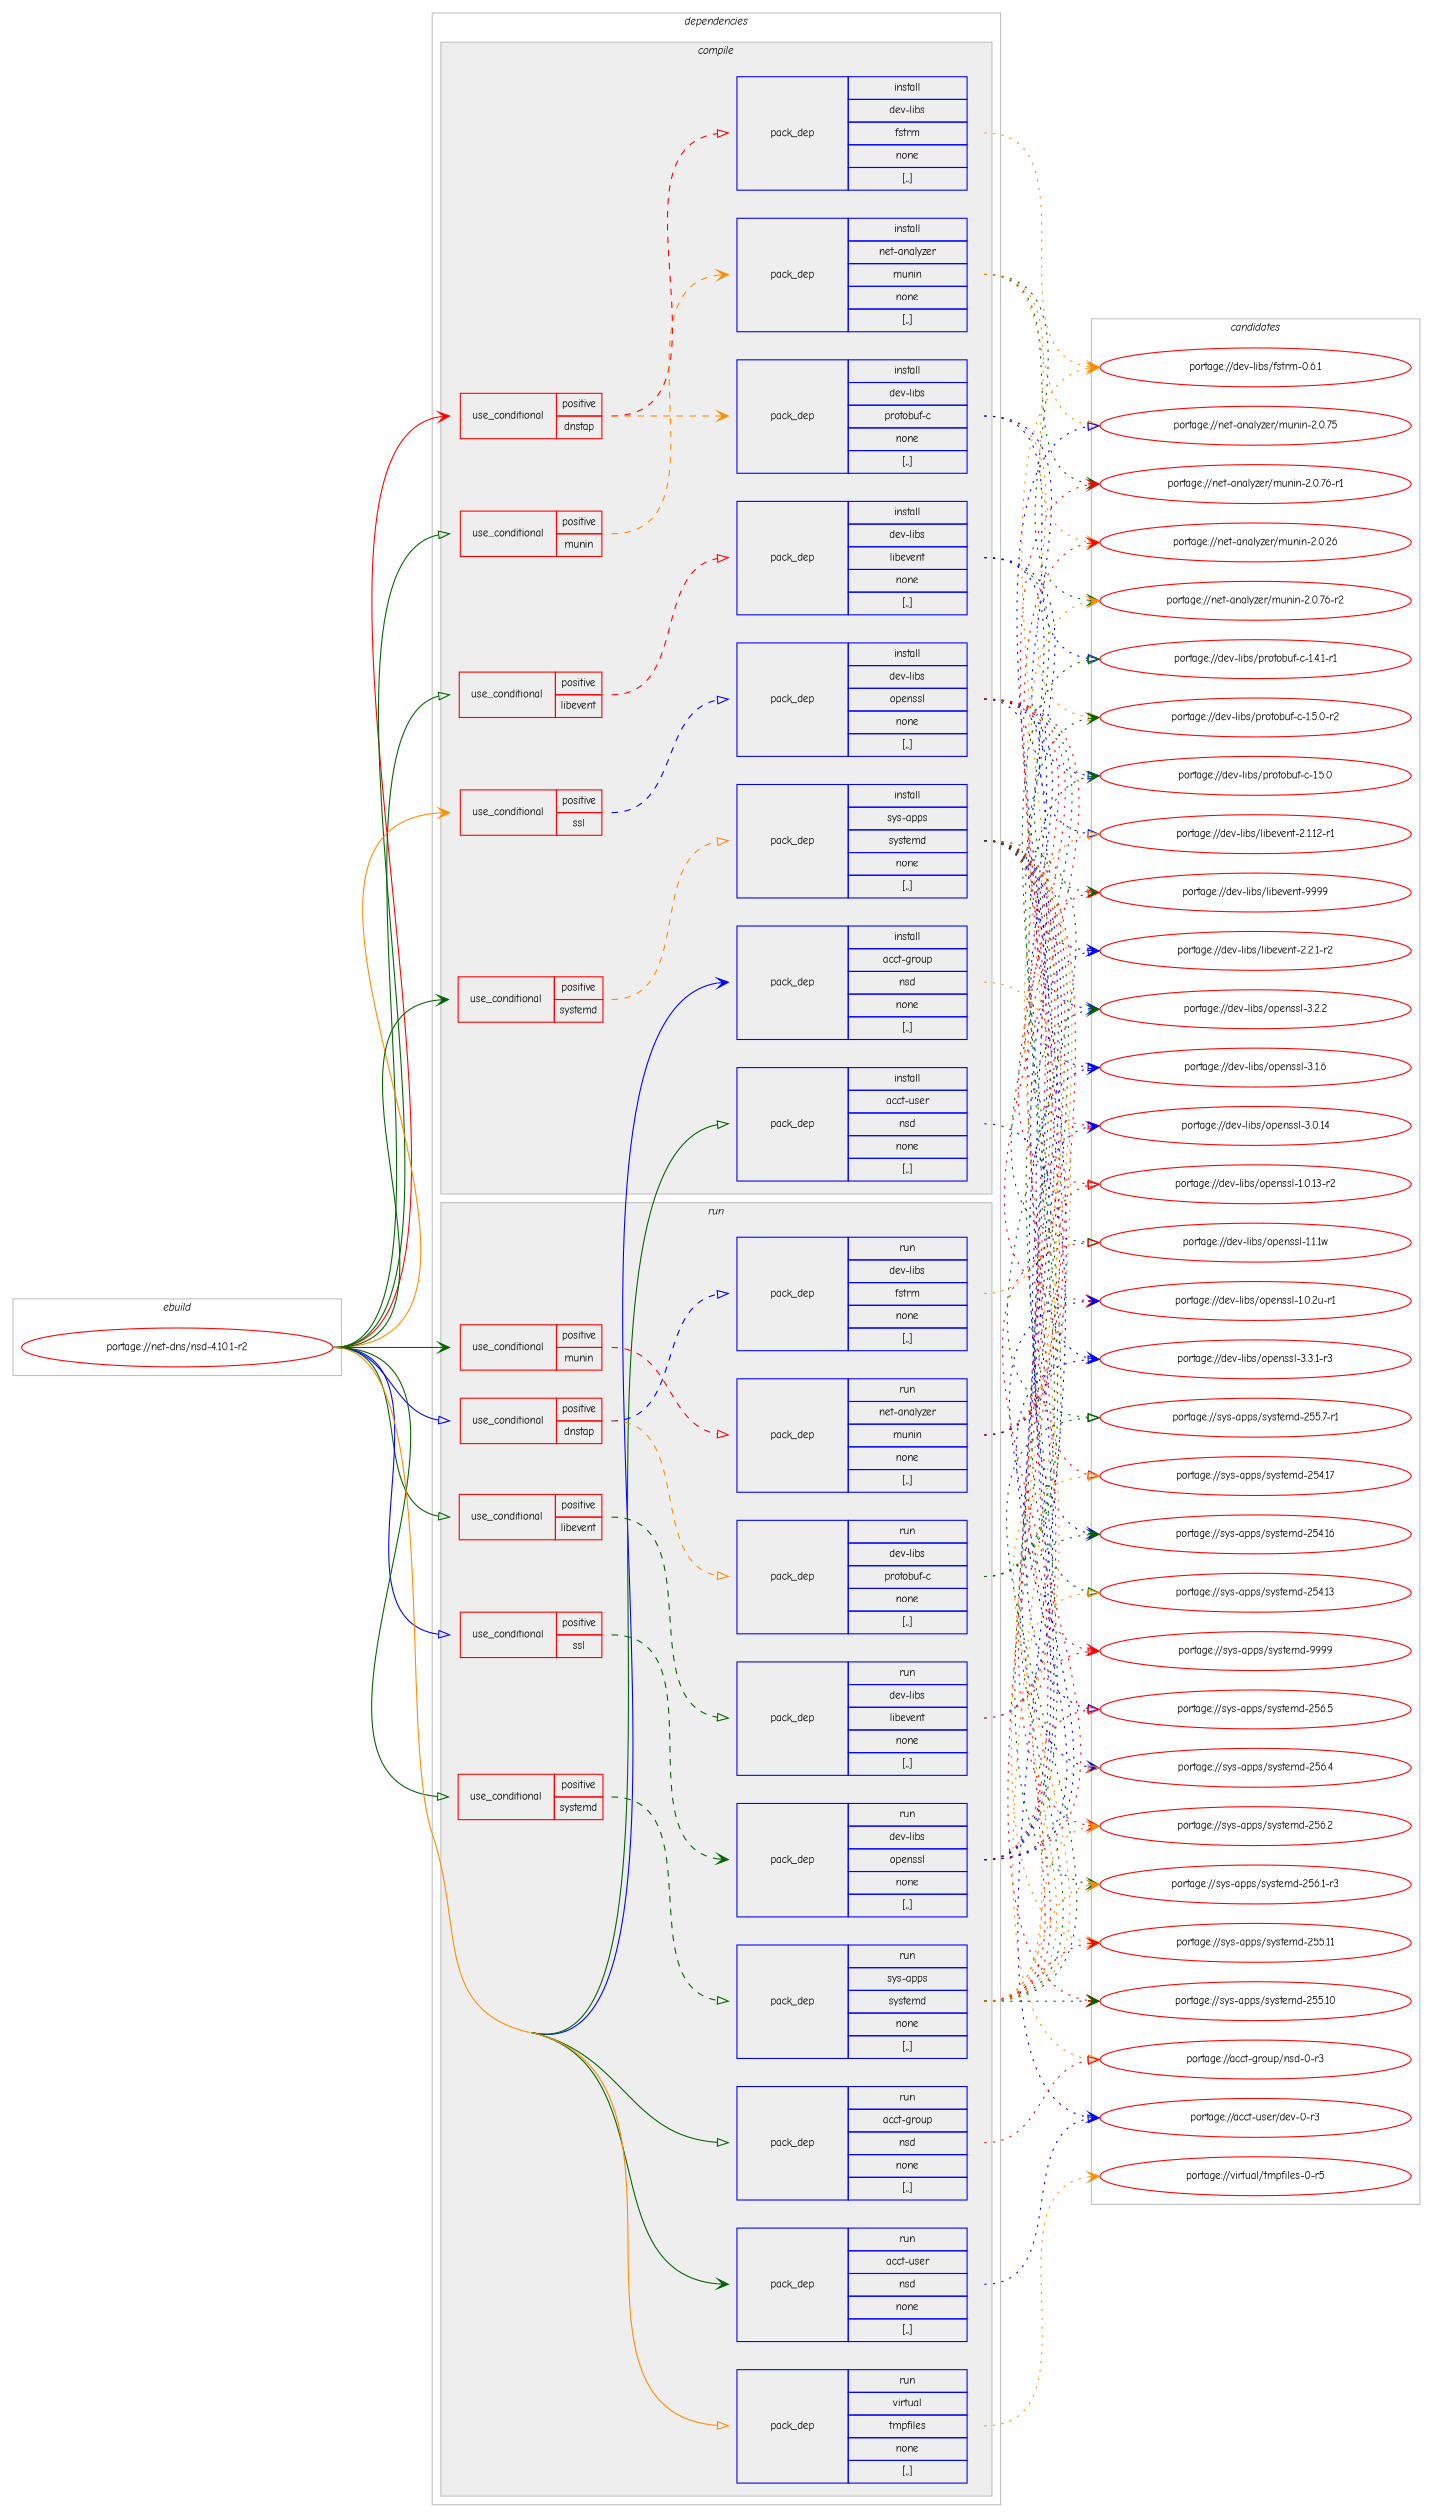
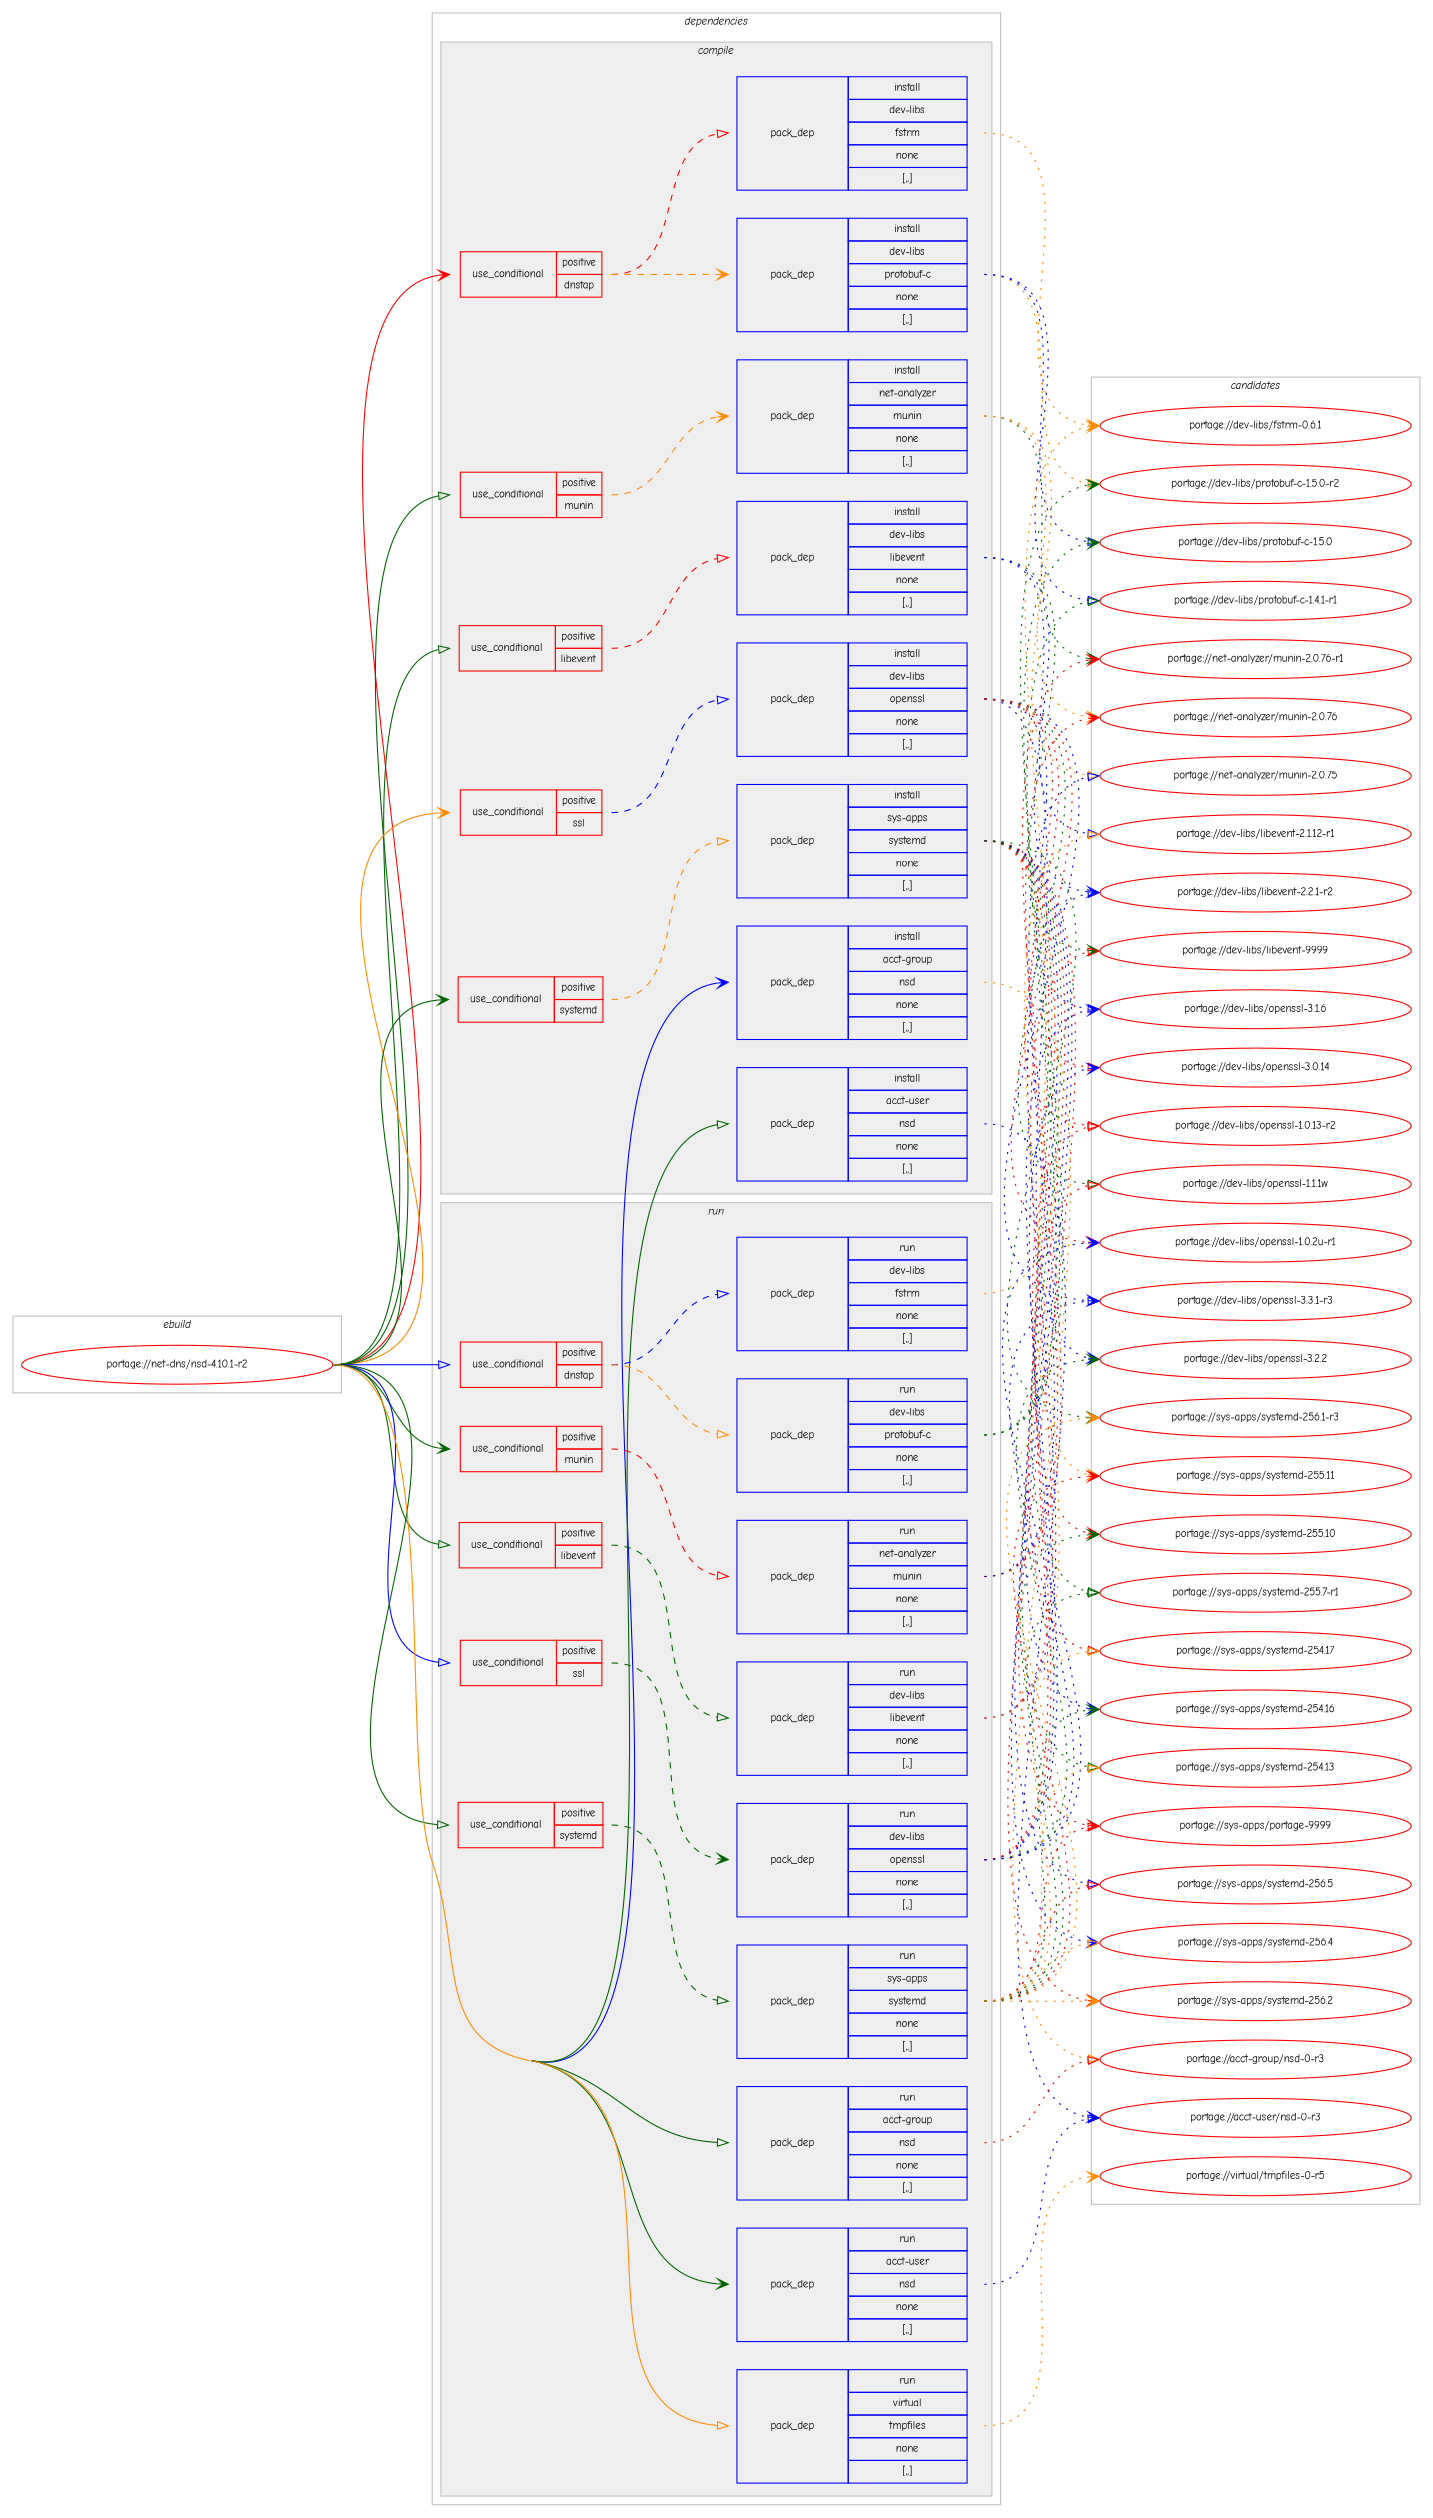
node "portage://net-analyzer/munin-2.0.26": label "portage://net-analyzer/munin-2.0.26" -> "portage://net-analyzer/munin-2.0.76"
node "portage://net-analyzer/munin-2.0.76-r2": removed
node "portage://sys-apps/systemd-9999": label "portage://sys-apps/systemd-9999" -> "portage://sys-apps/portage-9999"
node "portage://acct-user/dev-0-r3": label "portage://acct-user/dev-0-r3" -> "portage://acct-user/nsd-0-r3"
